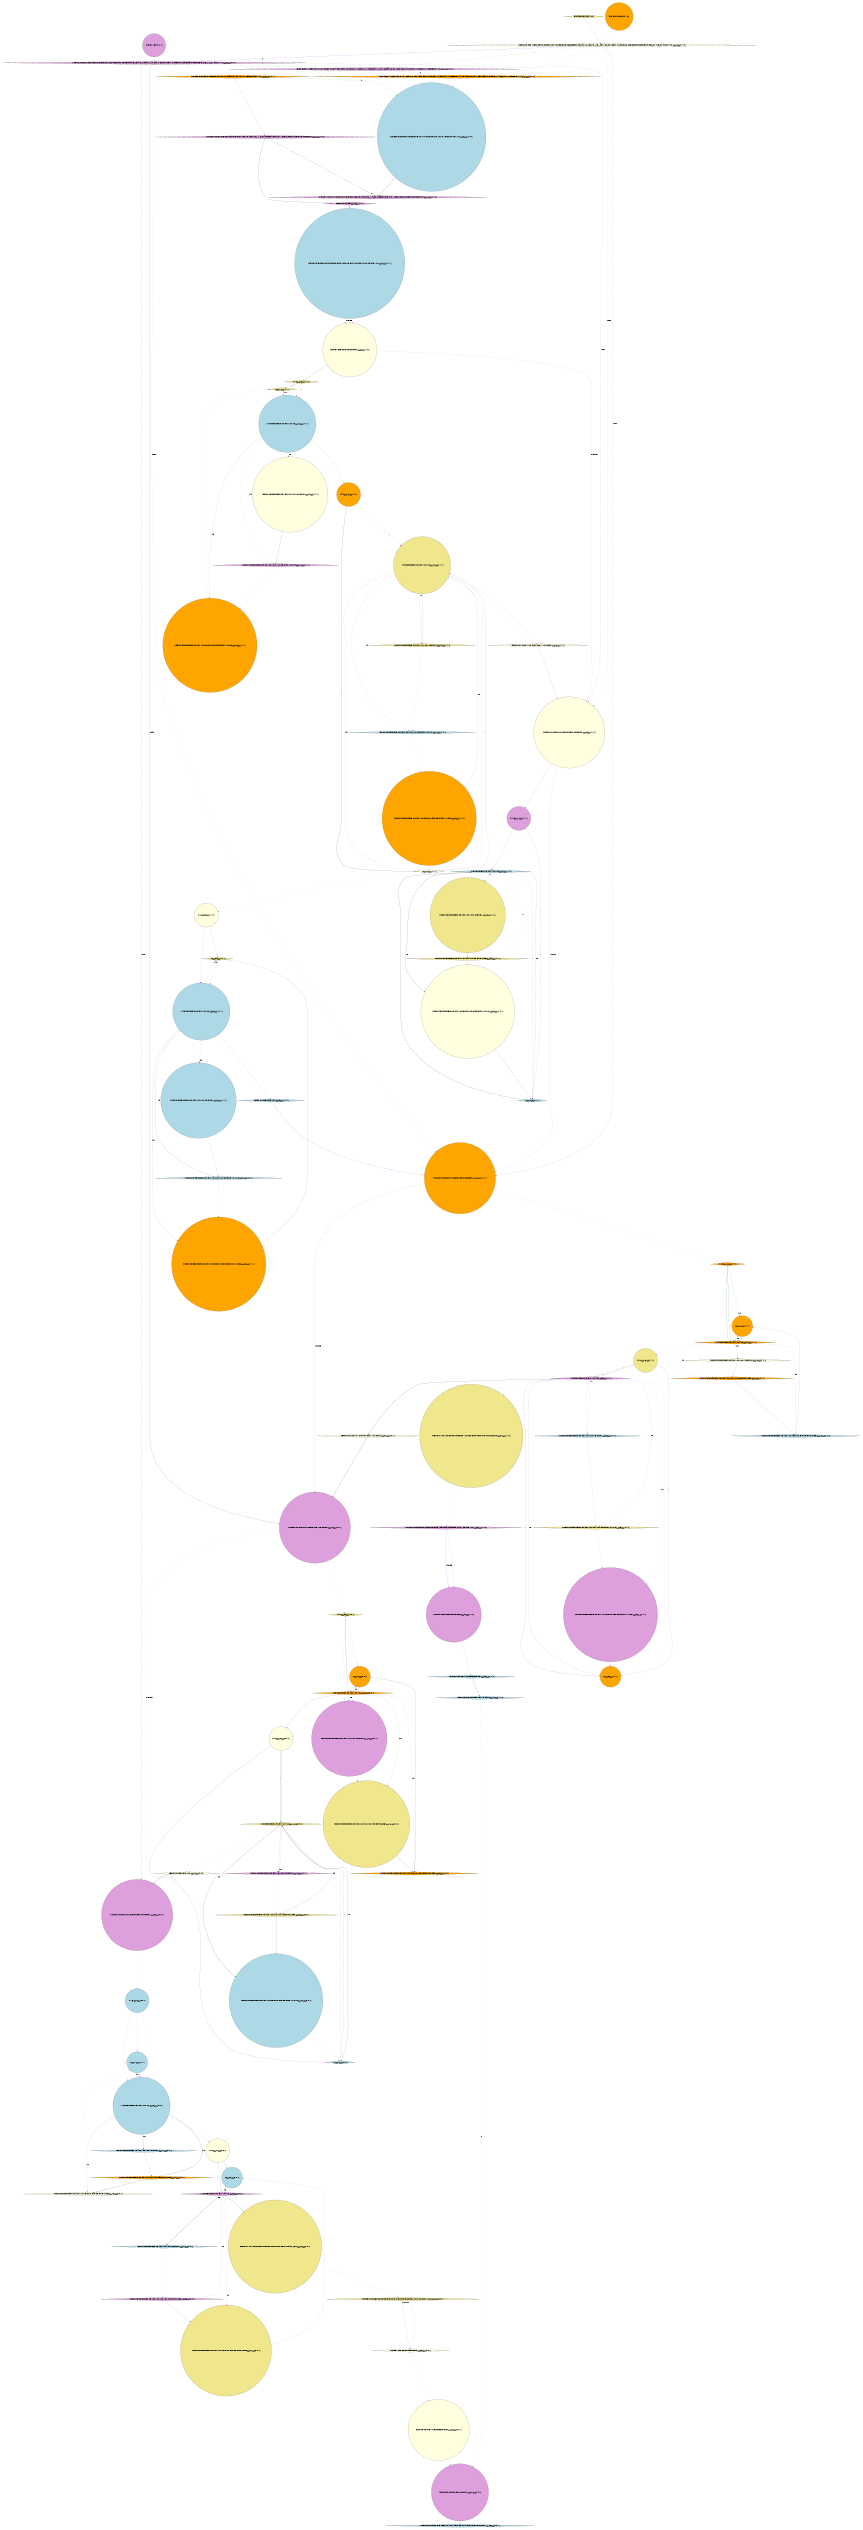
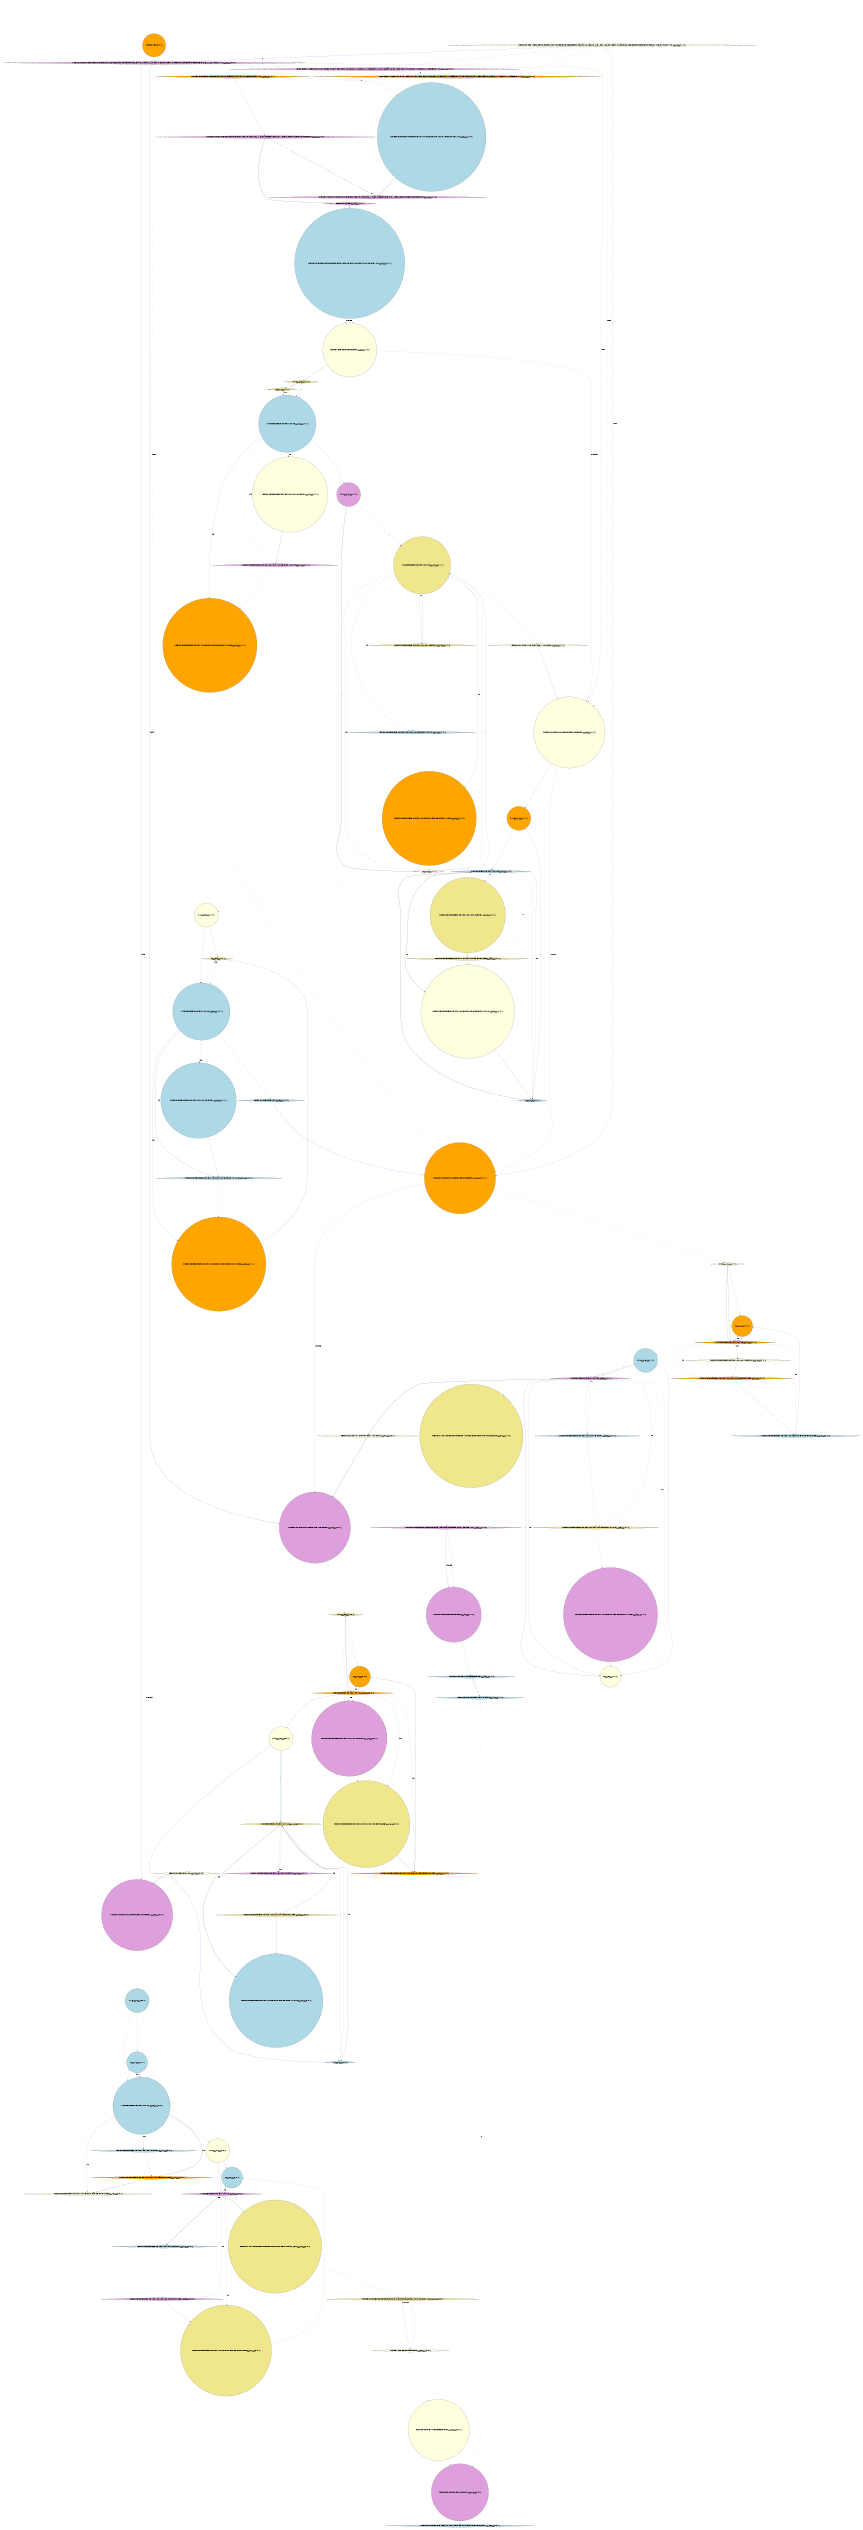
node "testClusterPrimariesActive2['1', '0', '0']": removed
node "testClusterPrimariesActive2['0', '1', '0']": removed
node "testClusterAllActive1['0', '0', '1']": fillcolor plum -> orange
node "int i = 0@@@17@@@['1', '1', '1']": fillcolor orange -> plum
node "int i = 0@@@26@@@['1', '1', '1']": fillcolor plum -> orange
node "int i = 0@@@42@@@['1', '1', '1']": fillcolor orange -> lightyellow
edge "int i = 0@@@42@@@['1', '1', '1']" -> "i++@@@44@@@['1', '1', '1']": label "true" -> "i"
node "int i = 0@@@49@@@['1', '1', '1']": fillcolor khaki -> lightblue
node "i++@@@51@@@['1', '1', '1']": fillcolor orange -> lightyellow
